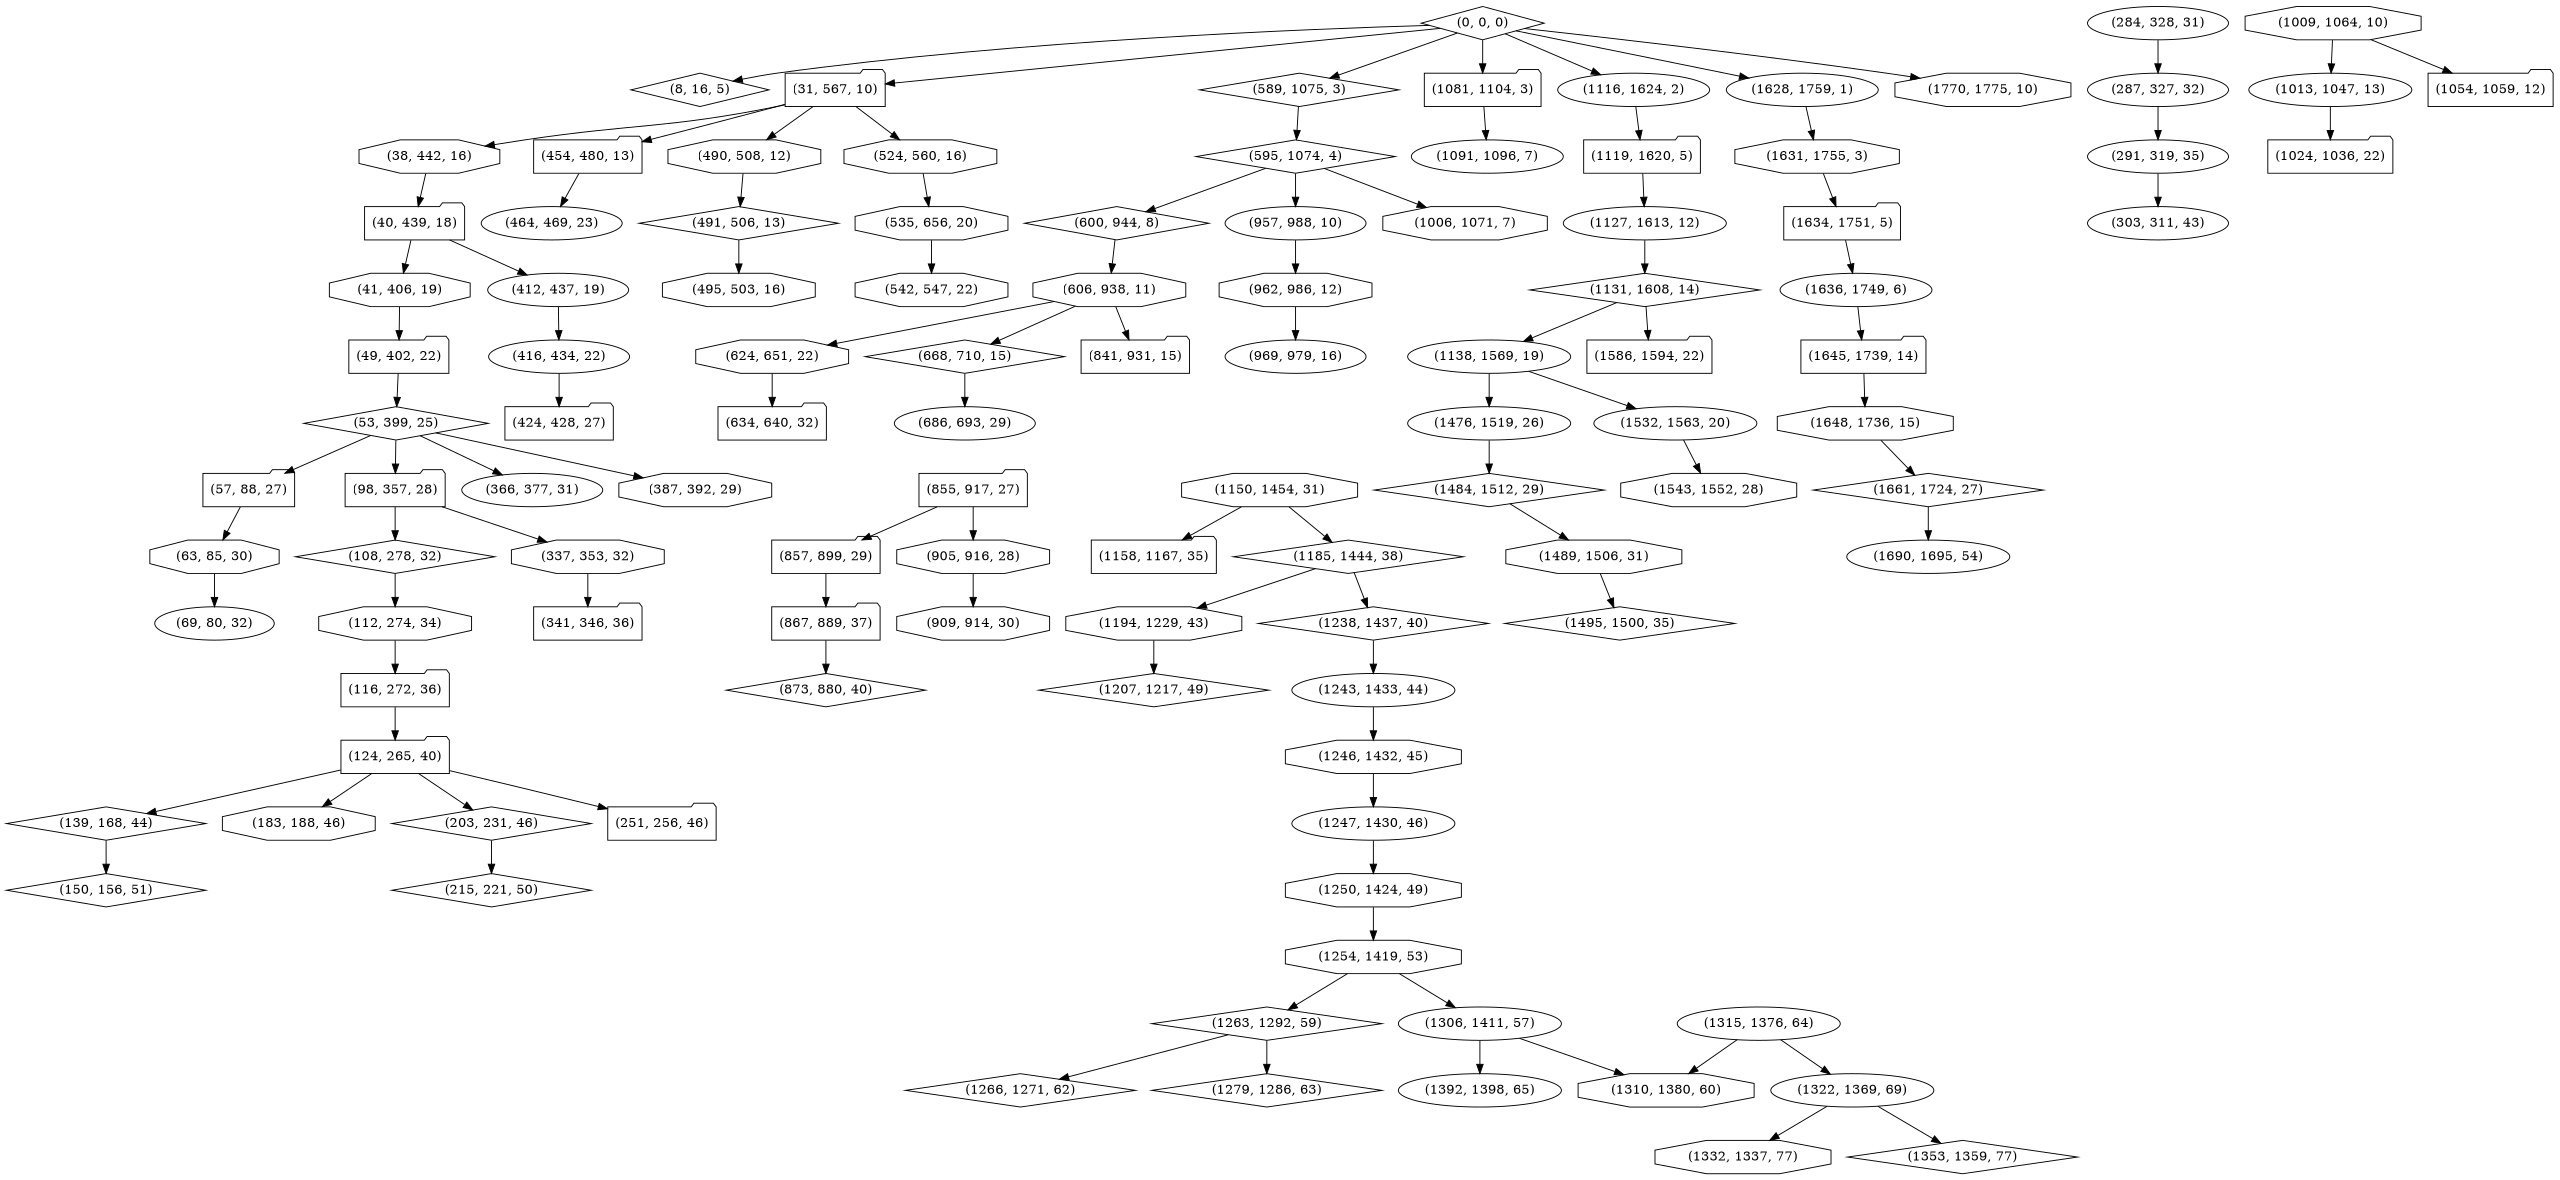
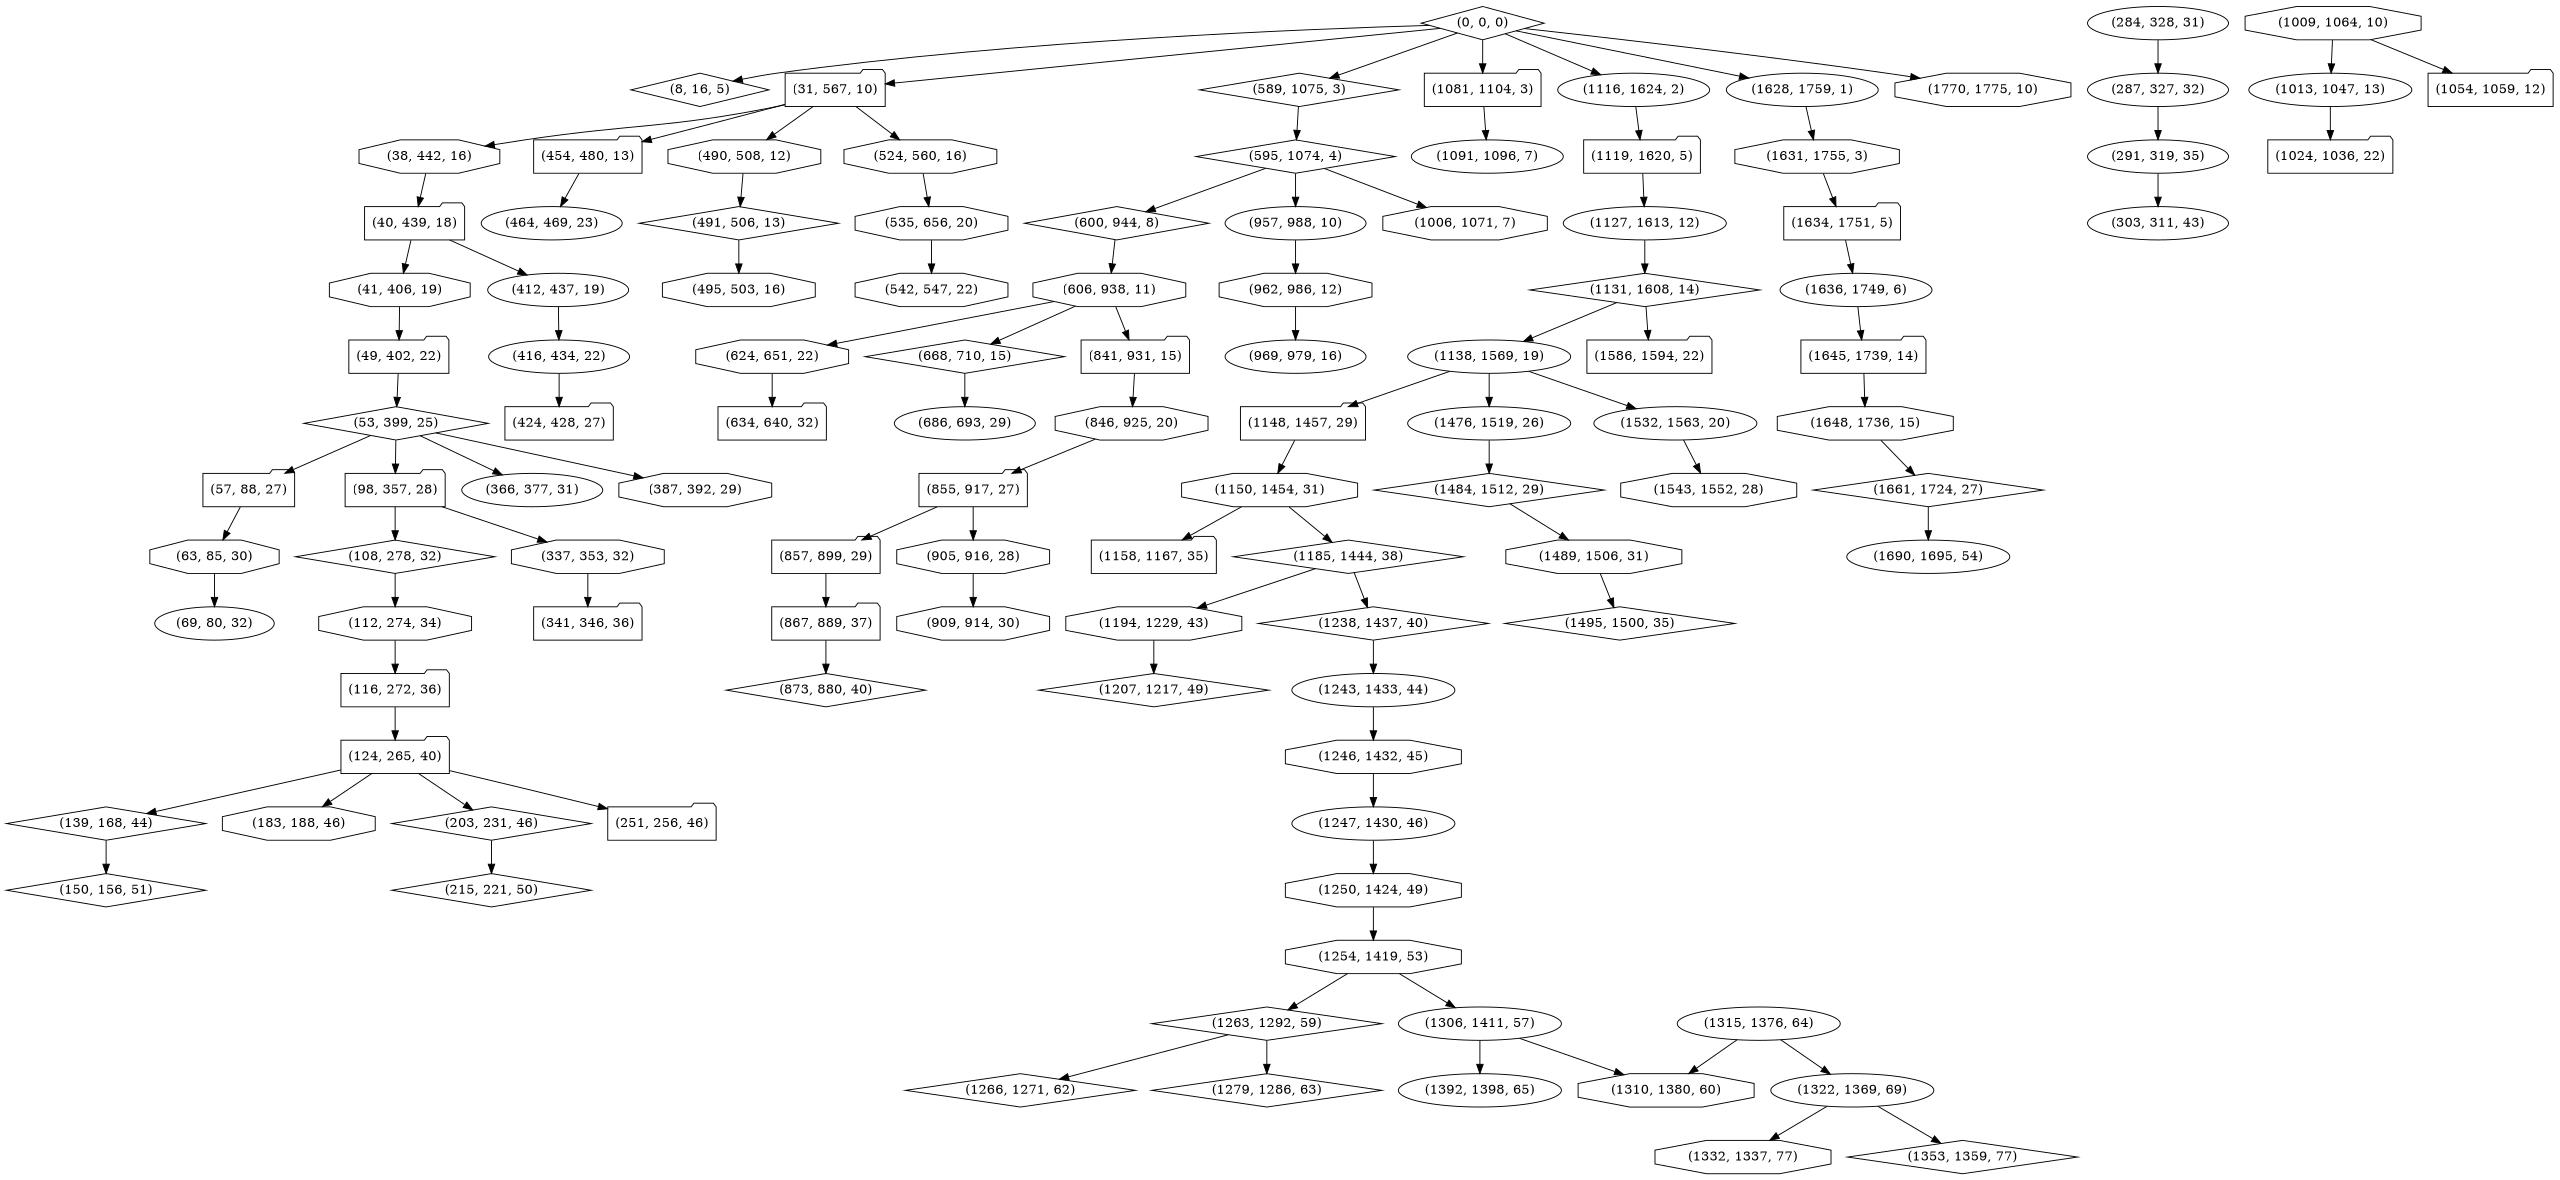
node "(846, 925, 20)": added
node "(1148, 1457, 29)": added
